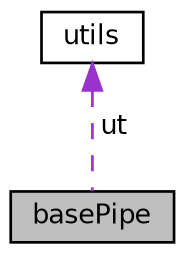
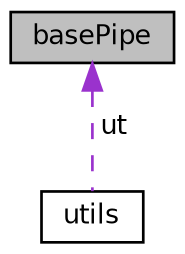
edge "basePipe" -> "utils": reversed
